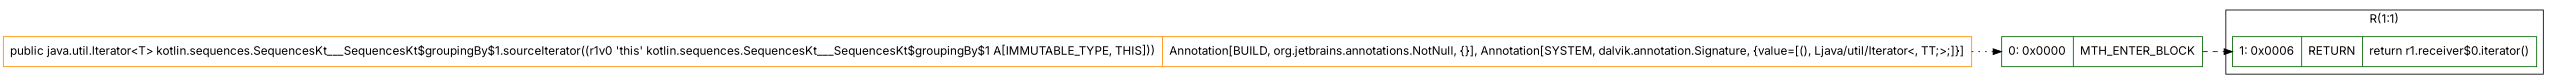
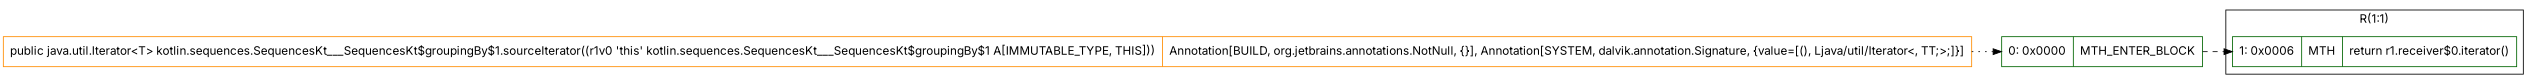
node "1: 0x0006": text "RETURN" -> "MTH"
